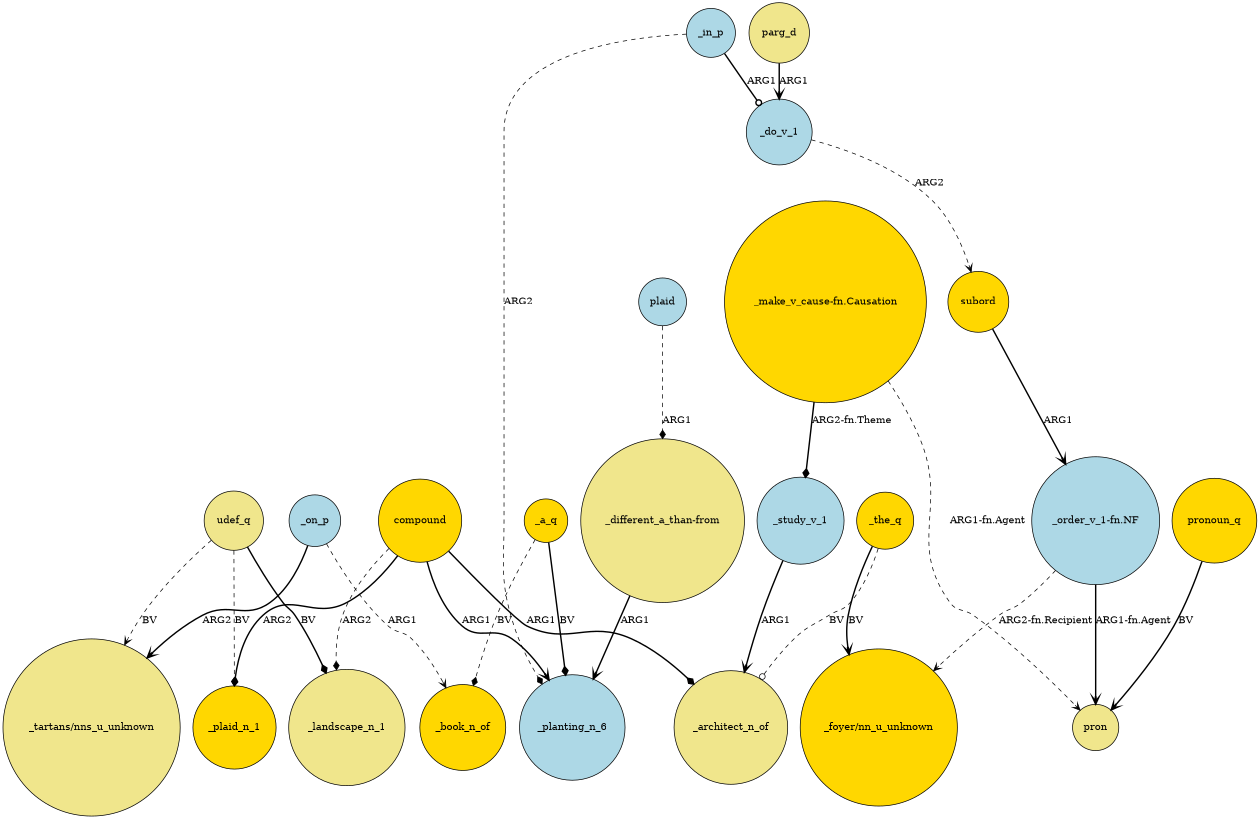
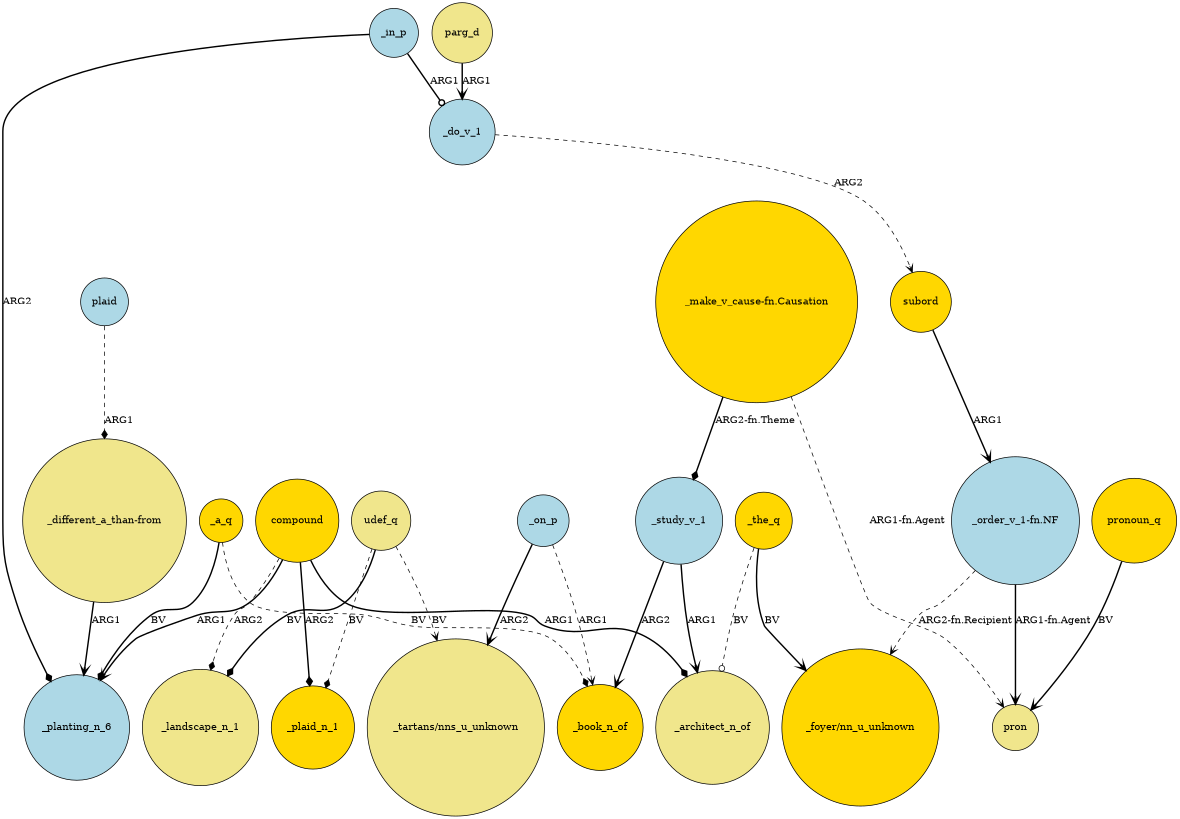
edge "_in_p" -> "_planting_n_6": style dashed -> bold
edge "_study_v_1" -> "_book_n_of": added, label "ARG2"
